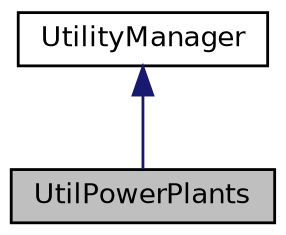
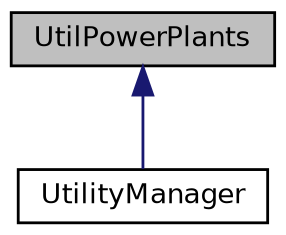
edge "UtilPowerPlants" -> "UtilityManager": reversed
